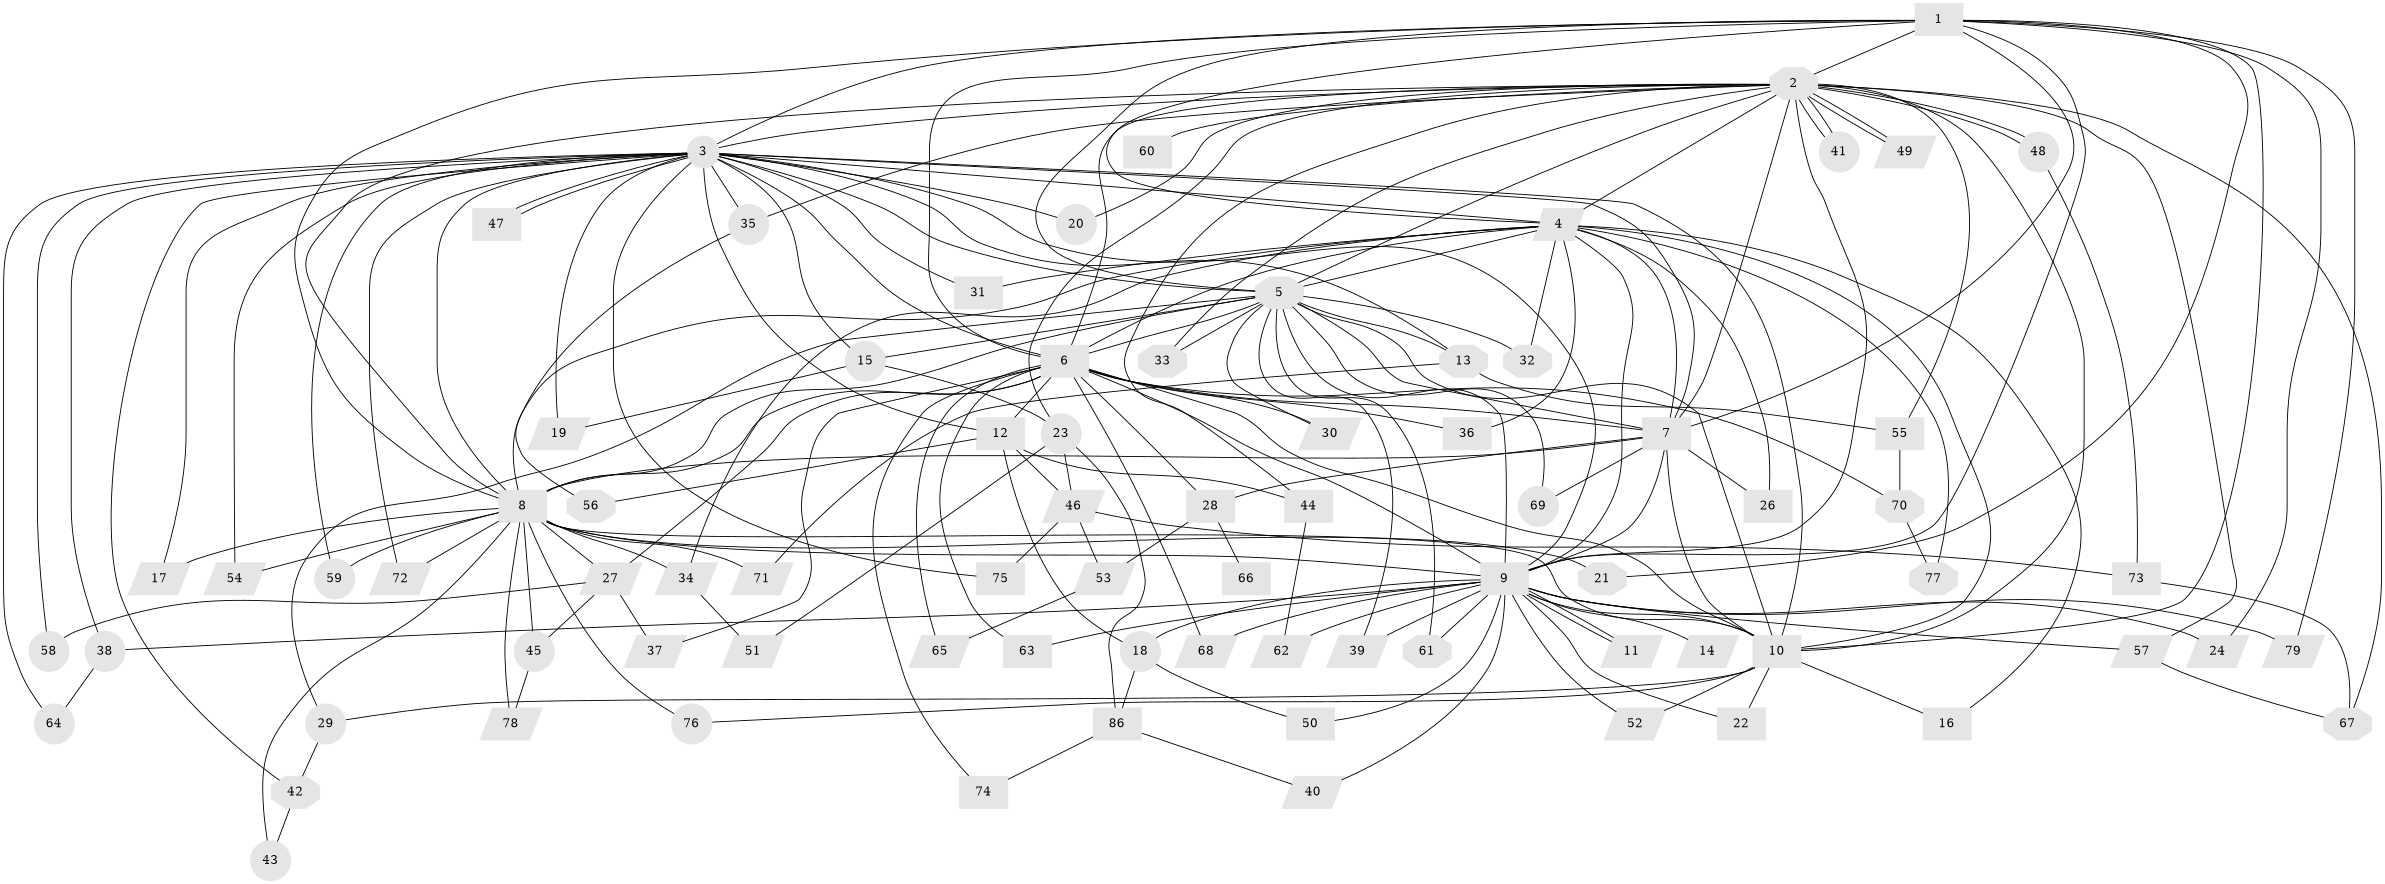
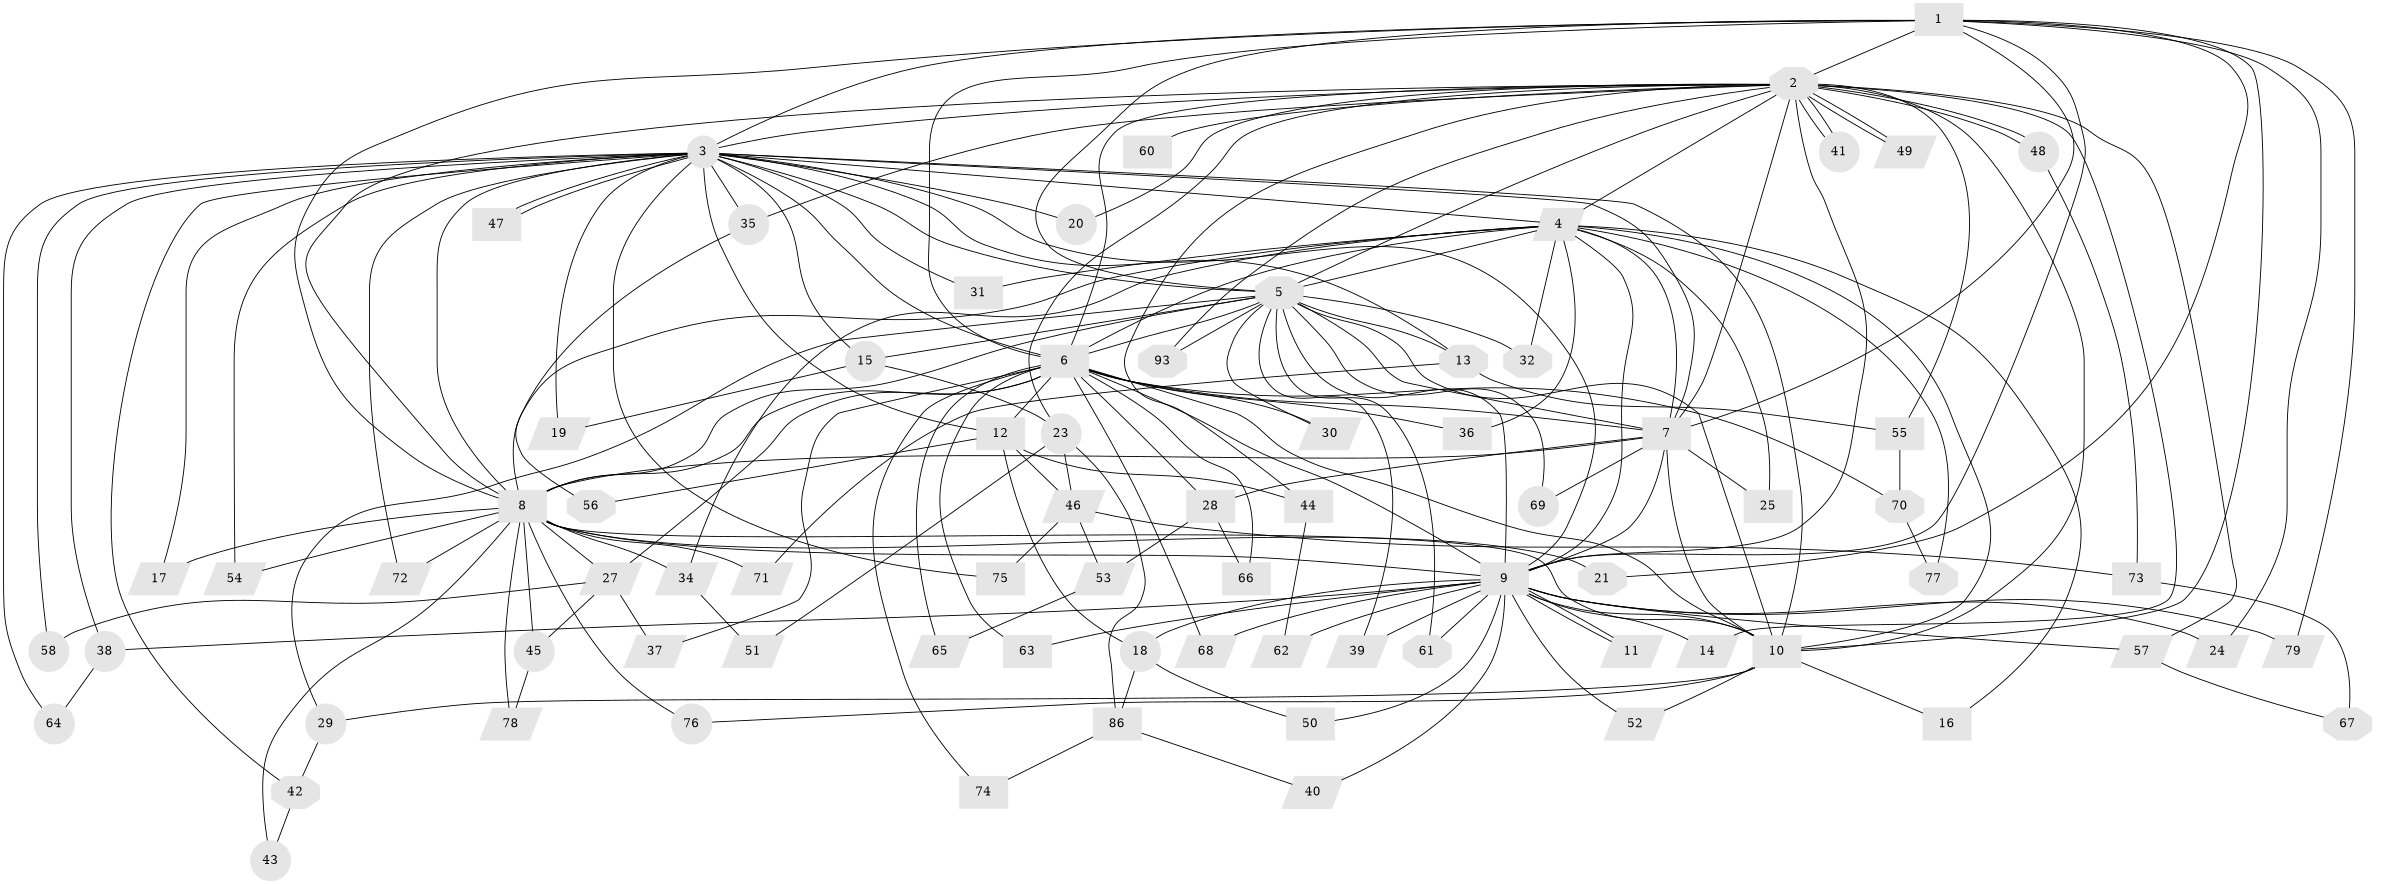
edge "1" -- "4": removed
edge "2" -- "67": now "2" -- "14"
node "33": label "33" -> "93"
edge "6" -- "66": added
node "26": label "26" -> "25"
node "59": removed
node "22": removed
